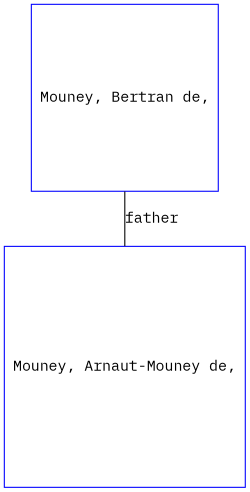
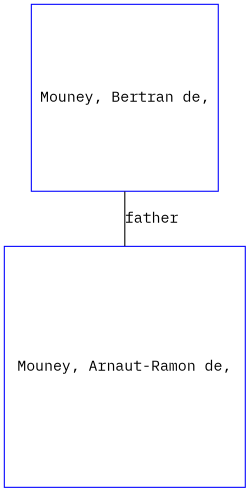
node "Mouney, Arnaut-Mouney de,": label "Mouney, Arnaut-Mouney de," -> "Mouney, Arnaut-Ramon de,"
